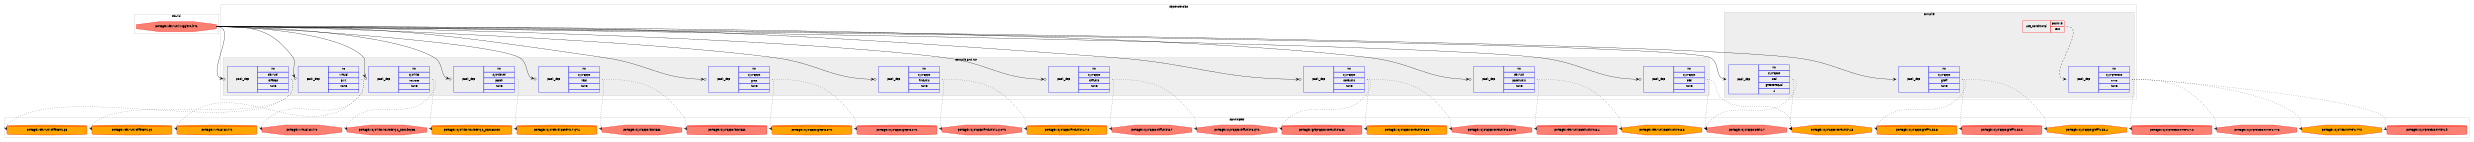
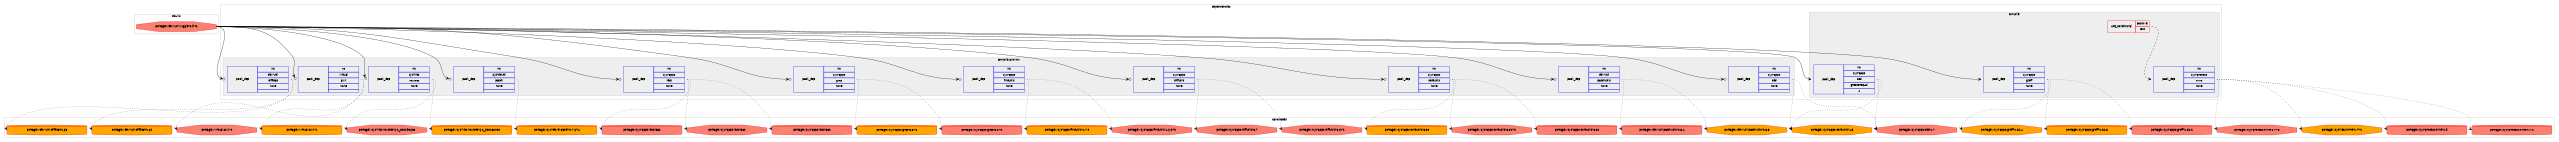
node "portage://sys-apps/less-530": added
node "portage://grep-apps/coreutils-8.31": label "portage://grep-apps/coreutils-8.31" -> "portage://sys-apps/coreutils-8.31"
